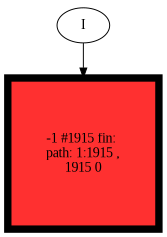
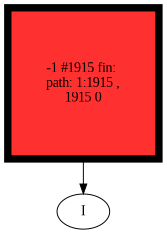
edge "I" -> "-1 #1915 fin: path: 1:1915 , 1915 0": reversed
